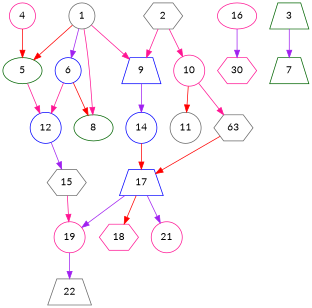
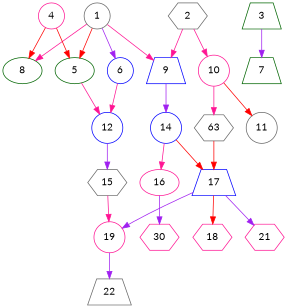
edge "6" -> "8": now "4" -> "8"
edge "14" -> "16": added
node "21": shape circle -> hexagon
